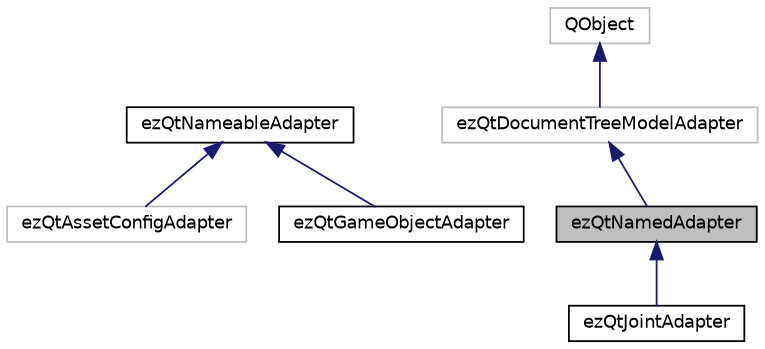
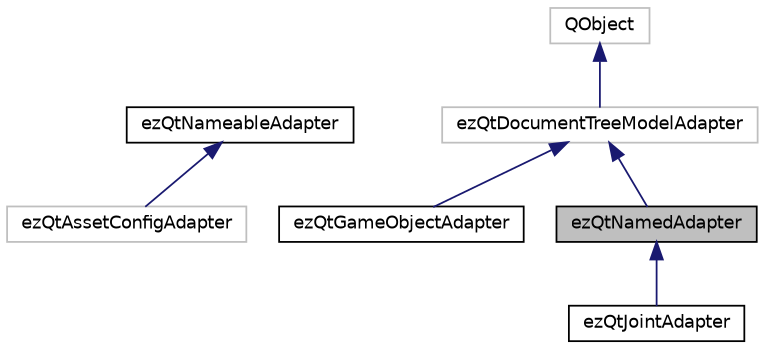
edge "ezQtGameObjectAdapter" -> "ezQtNameableAdapter": now "ezQtGameObjectAdapter" -> "ezQtDocumentTreeModelAdapter"
